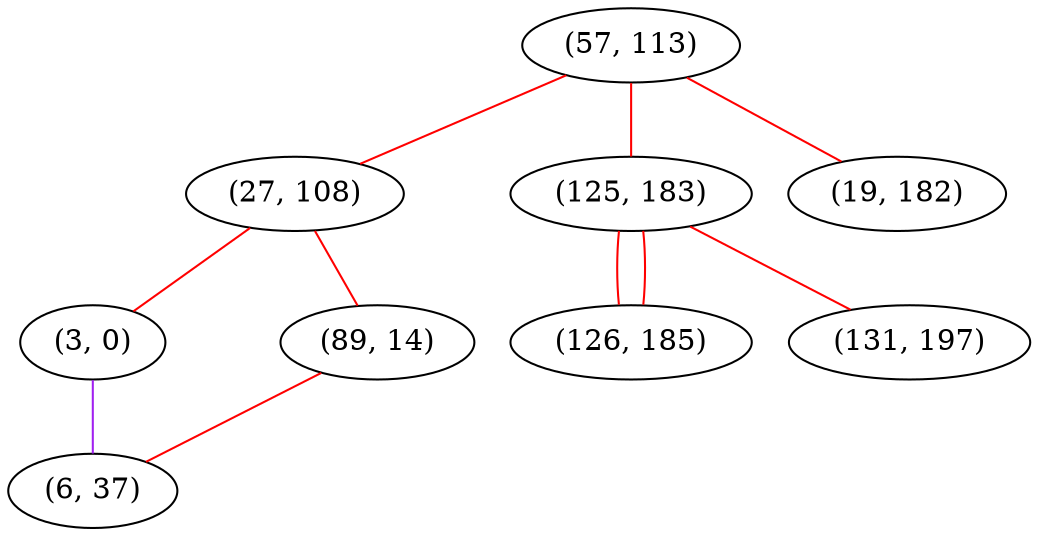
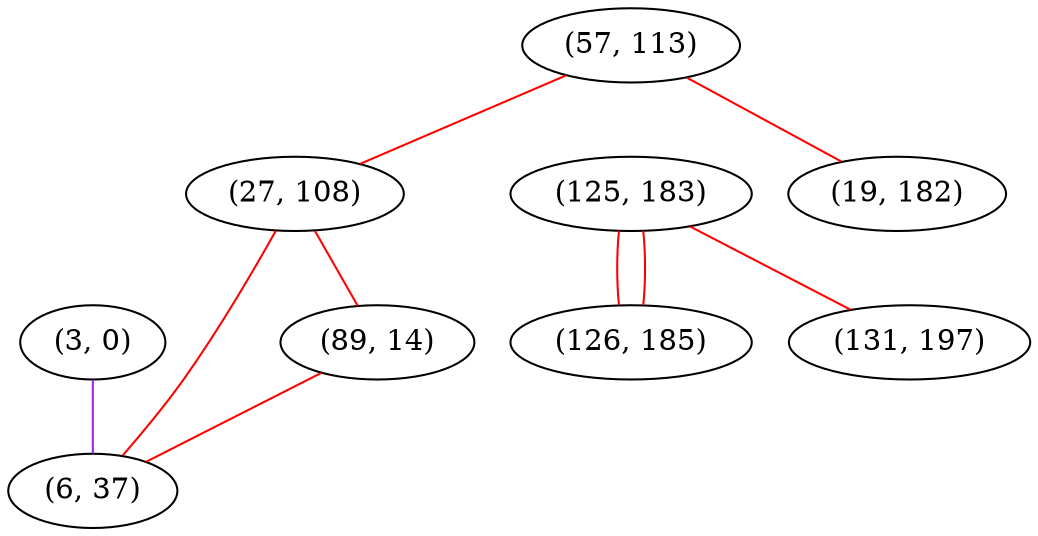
edge "(57, 113)" -- "(125, 183)": removed
edge "(27, 108)" -- "(3, 0)": now "(27, 108)" -- "(6, 37)"
